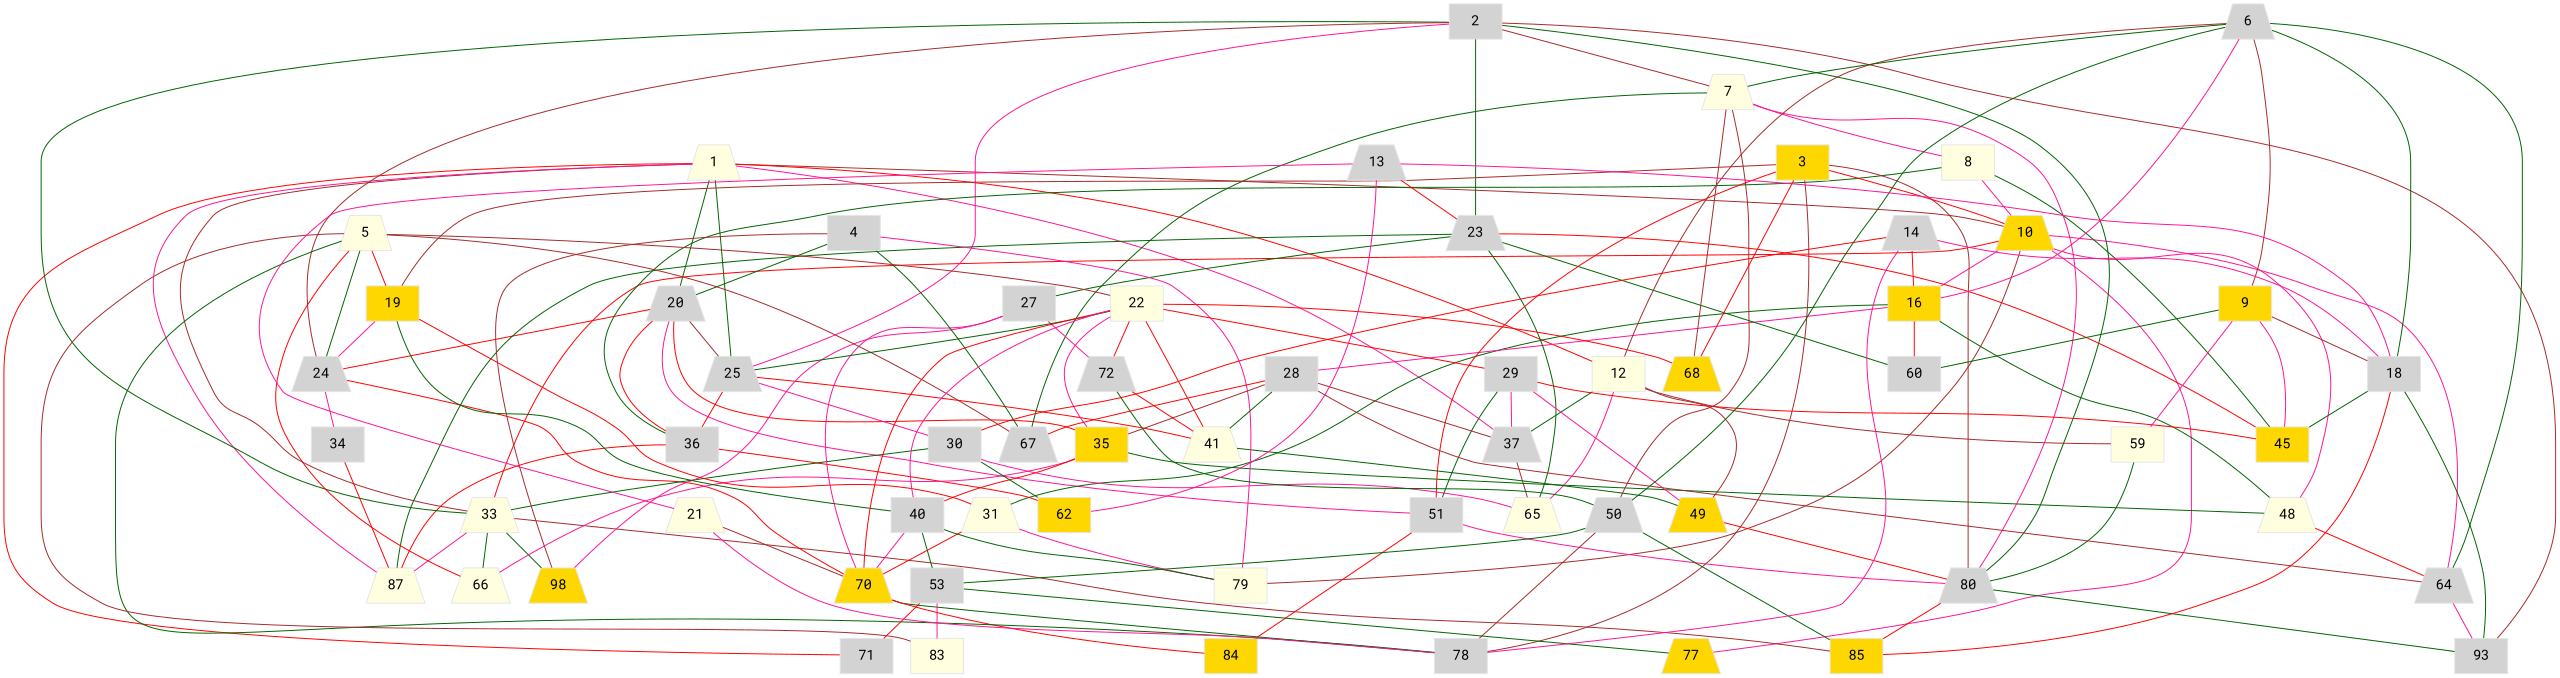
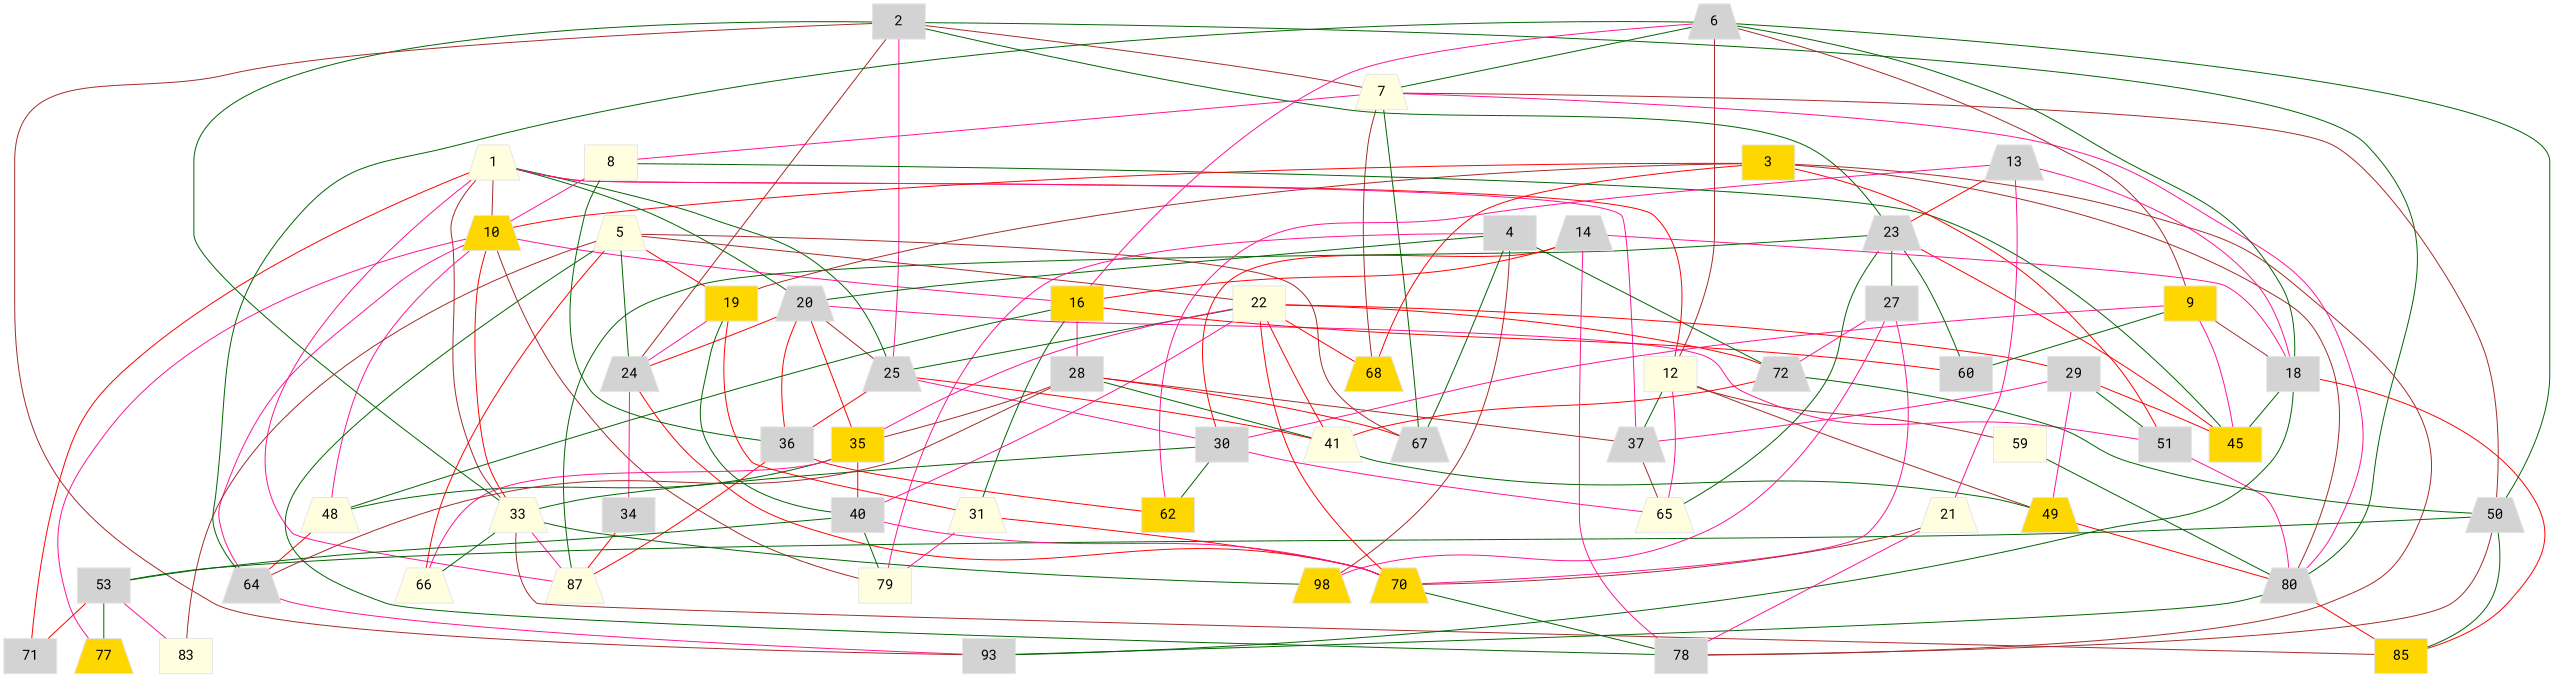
edge "4" -- "72": added
edge "9" -- "59": now "9" -- "30"
node "84": removed
